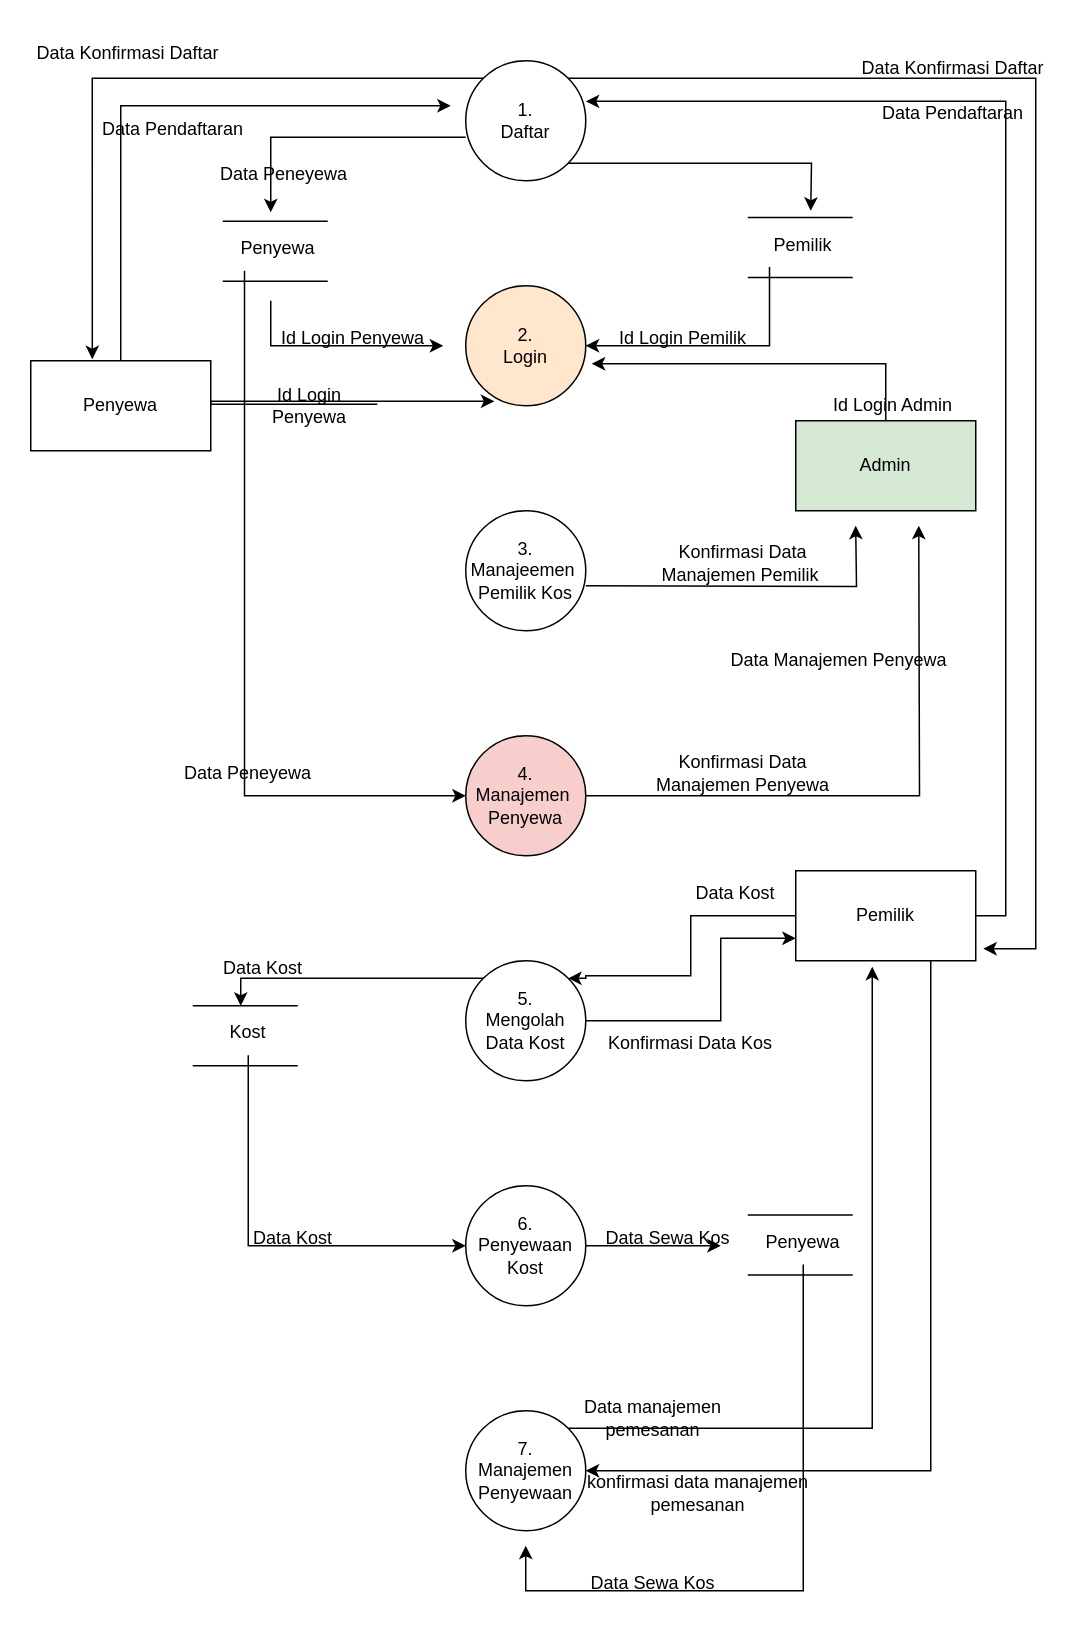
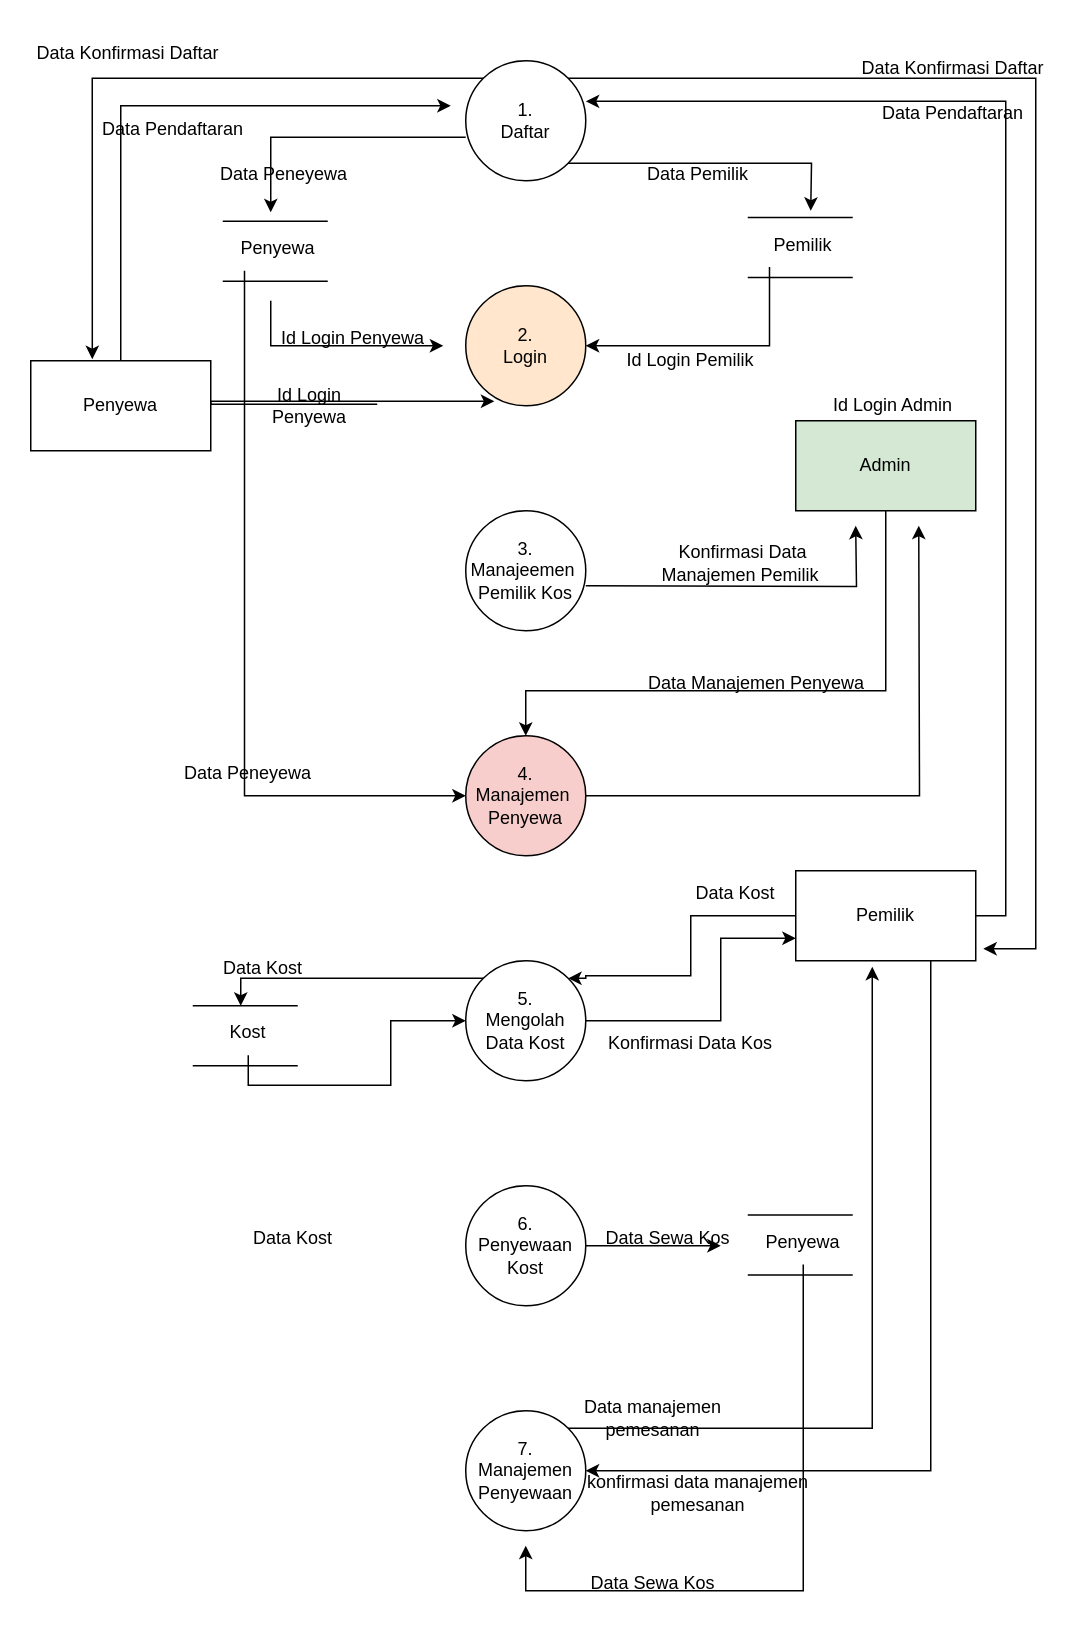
node "Data Pemilik": added
node "Id Login Pemilik": moved (683, 338) -> (691, 361)
edge "Admin" -> "2. Login": removed
node "Data Manajemen Penyewa": moved (841, 661) -> (758, 683)
edge "Admin" -> "4. Manajemen Penyewa": added
node "Konfirmasi Data Manajemen Penyewa": removed
edge "Kost" -> "6. Penyewaan Kost": now "Kost" -> "5. Mengolah Data Kost"
